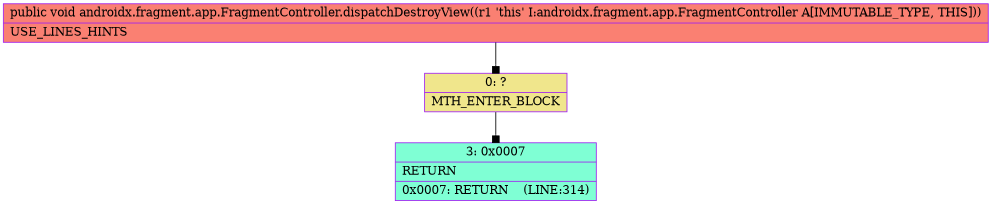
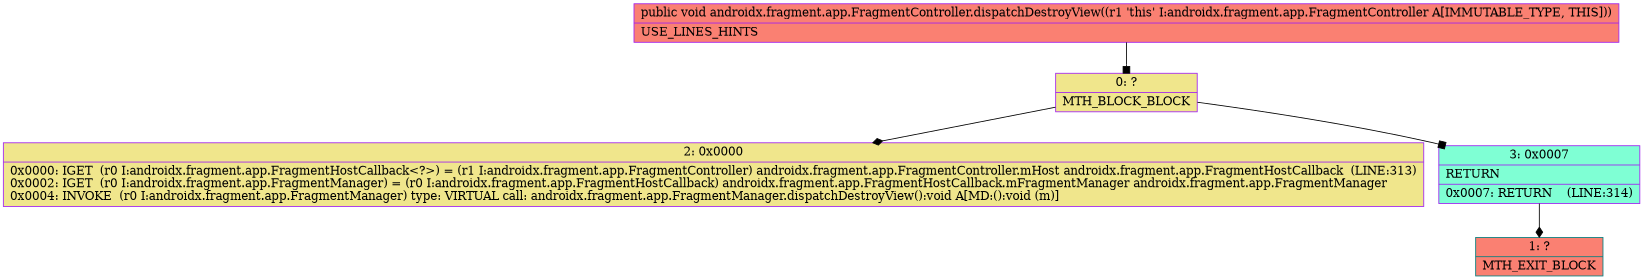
node "0: ?": text "MTH_ENTER_BLOCK" -> "MTH_BLOCK_BLOCK"
node "2: 0x0000": added
node "1: ?": added
